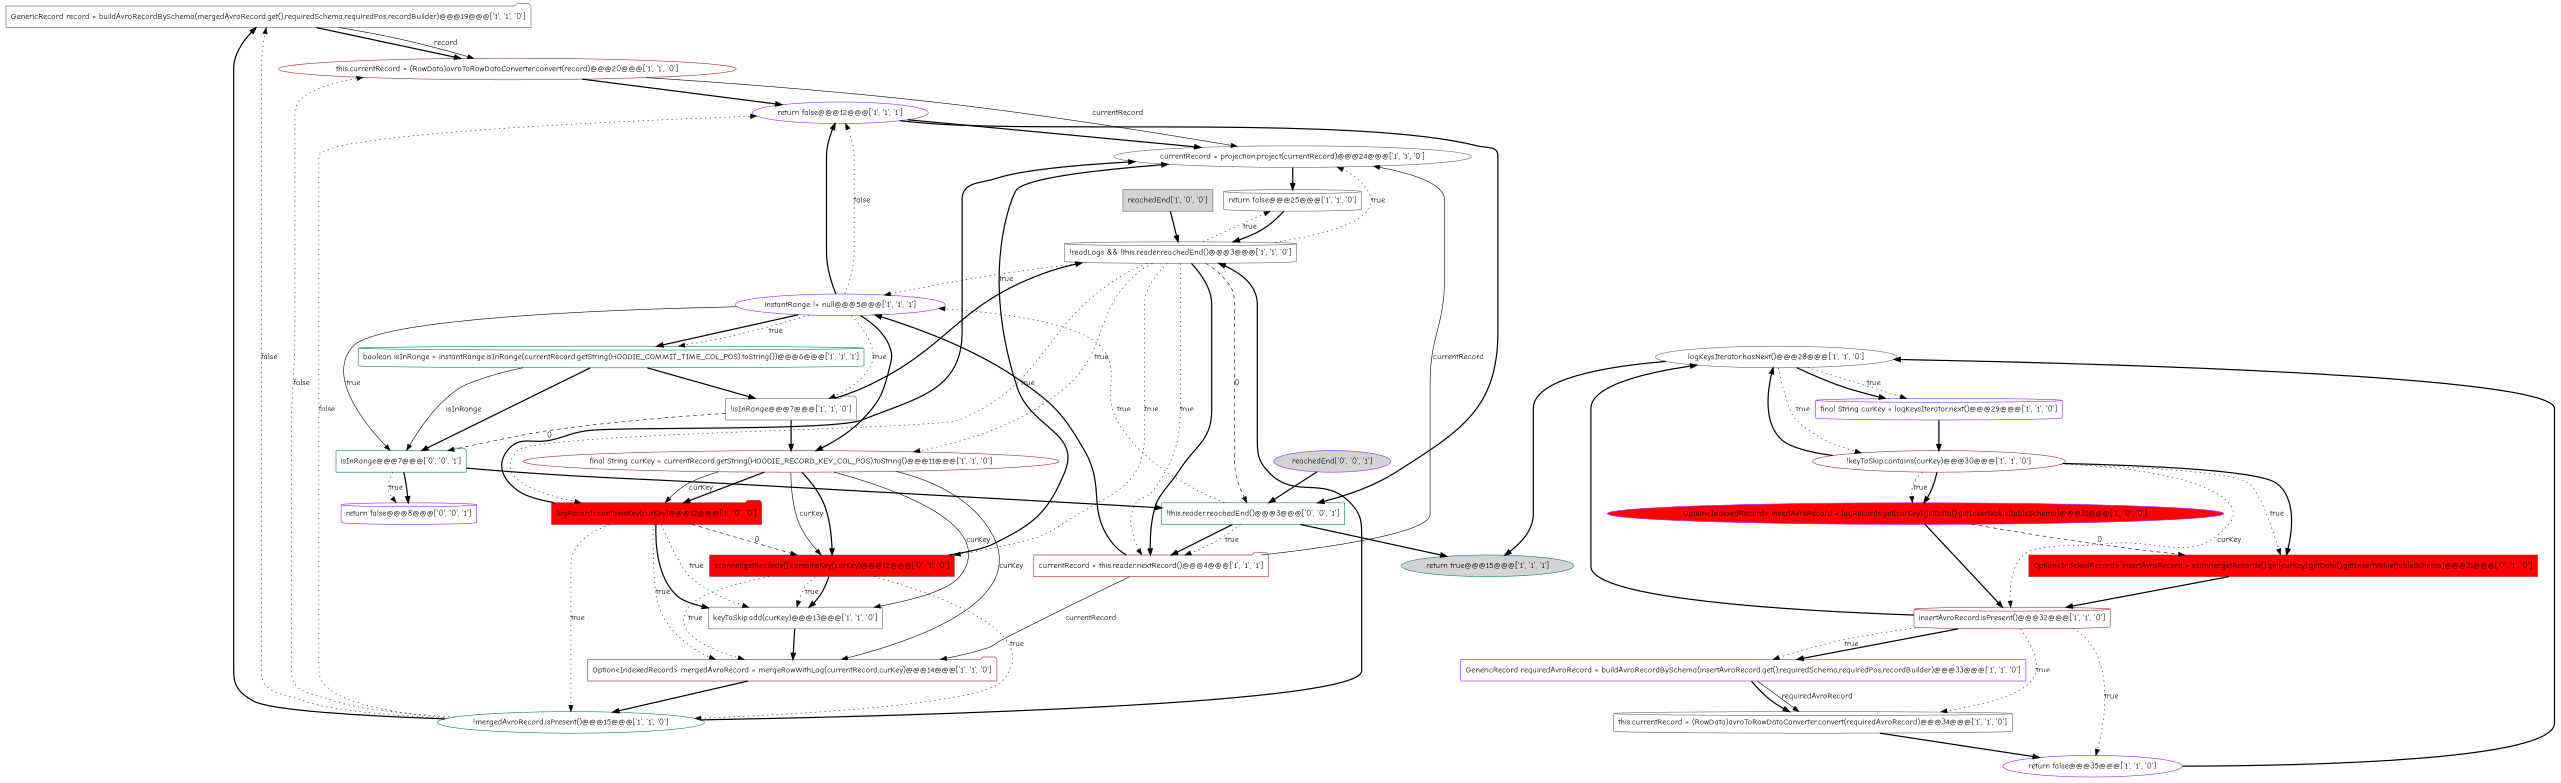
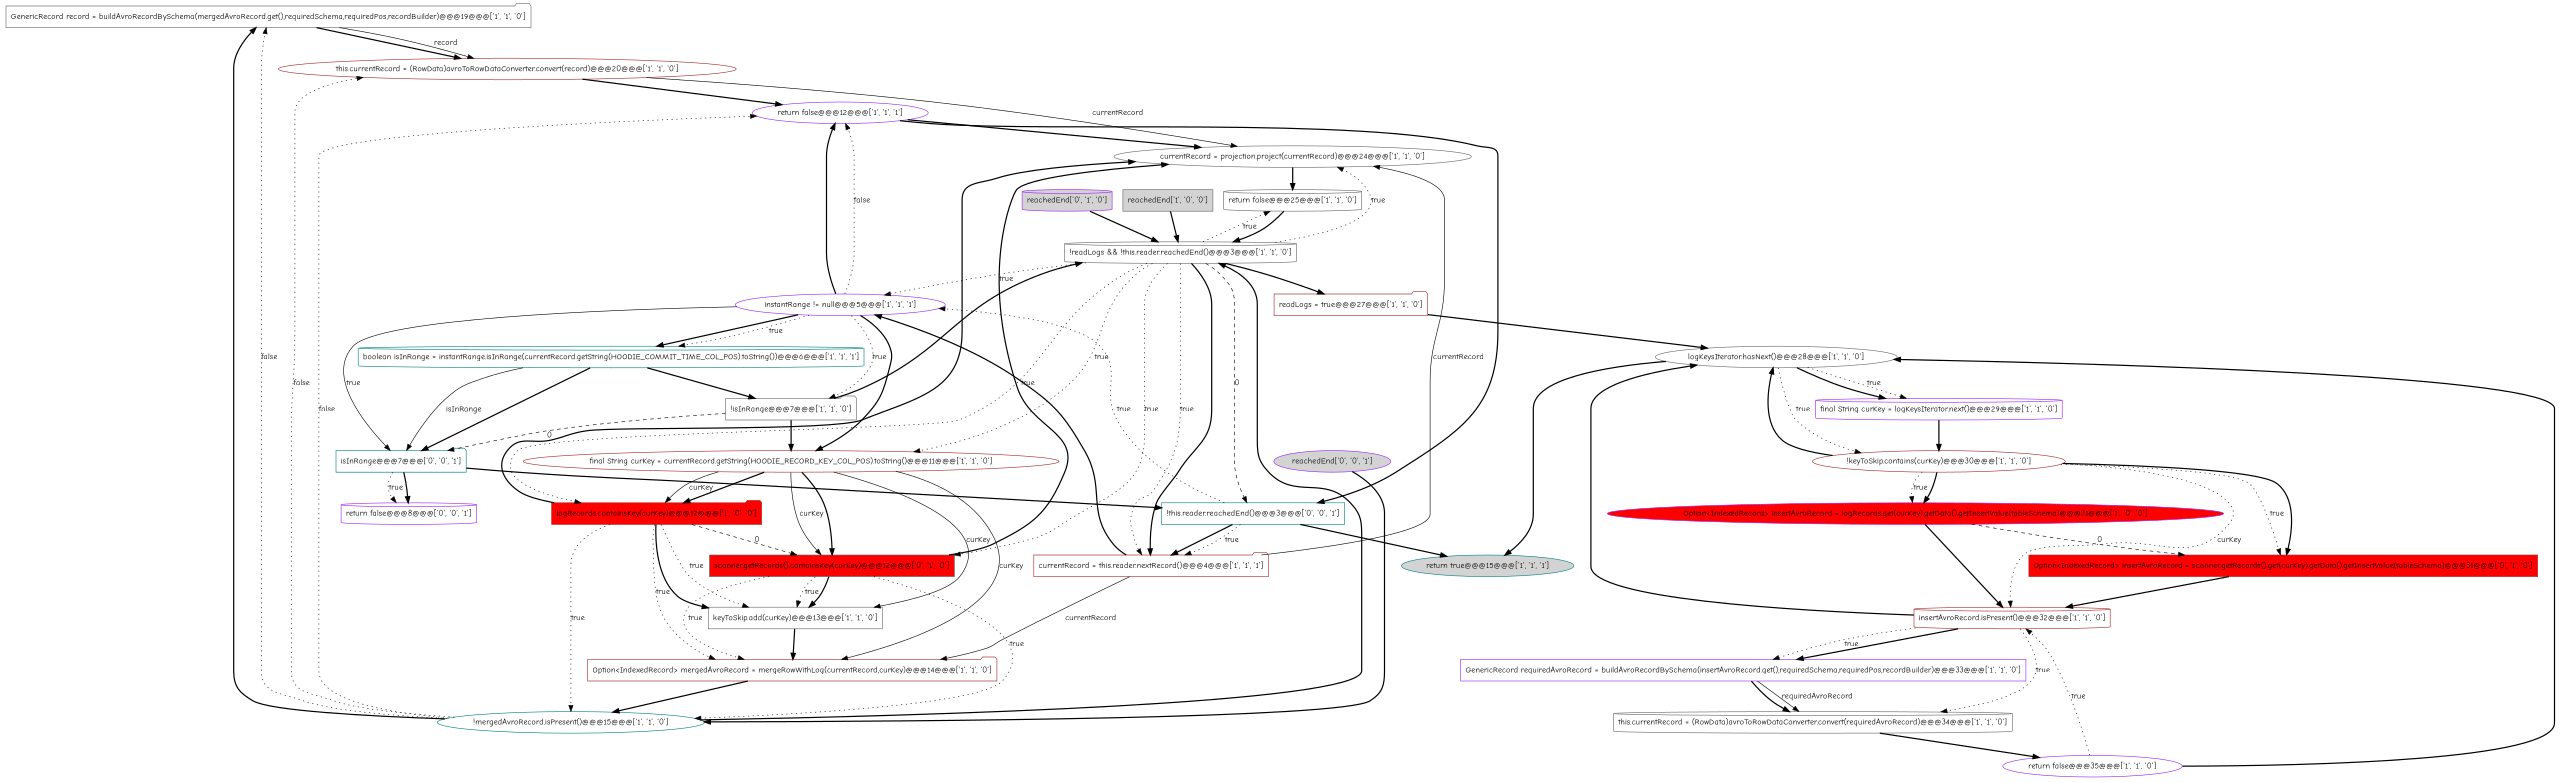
node "reachedEnd['0', '1', '0']": added
node "readLogs = true@@@27@@@['1', '1', '0']": added
edge "reachedEnd['0', '0', '1']" -> "!this.reader.reachedEnd()@@@3@@@['0', '0', '1']": now "reachedEnd['0', '0', '1']" -> "!mergedAvroRecord.isPresent()@@@15@@@['1', '1', '0']"
edge "insertAvroRecord.isPresent()@@@32@@@['1', '1', '0']" -> "return false@@@35@@@['1', '1', '0']": reversed
